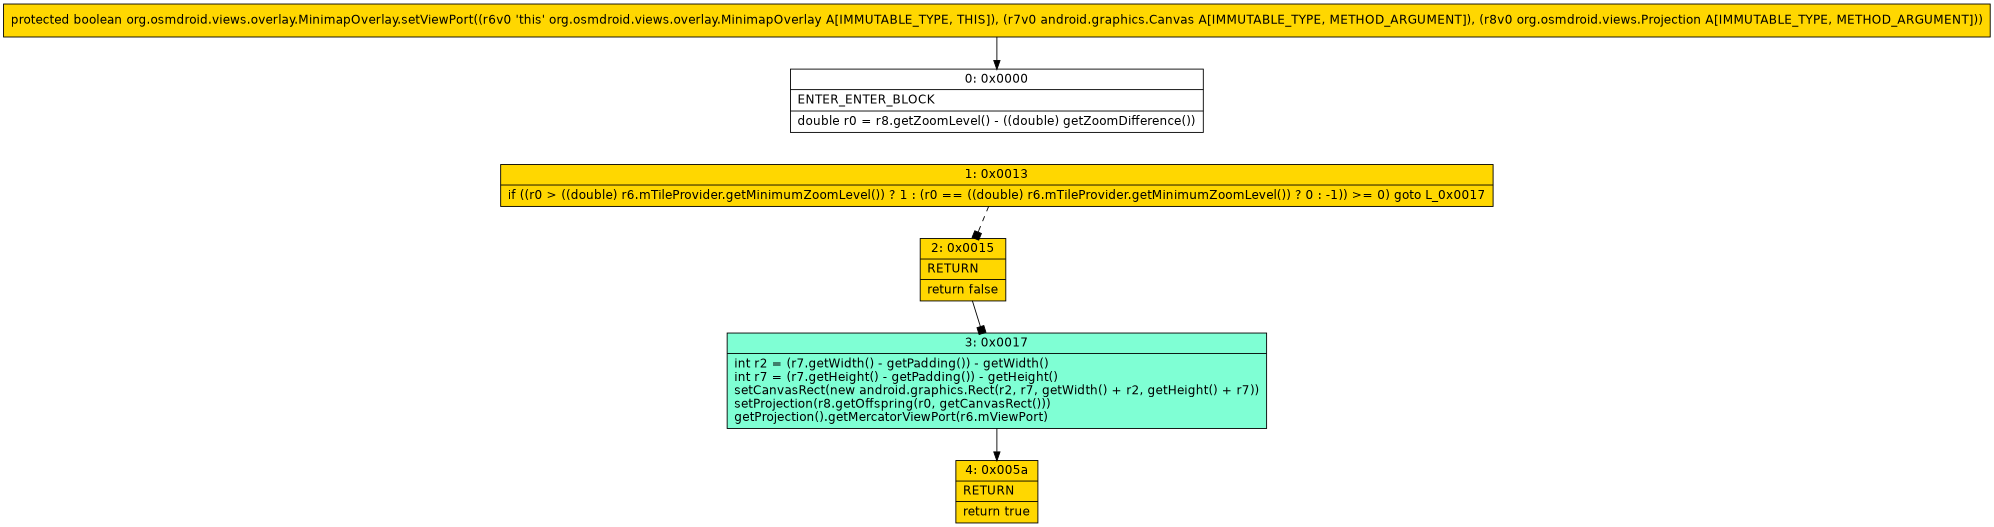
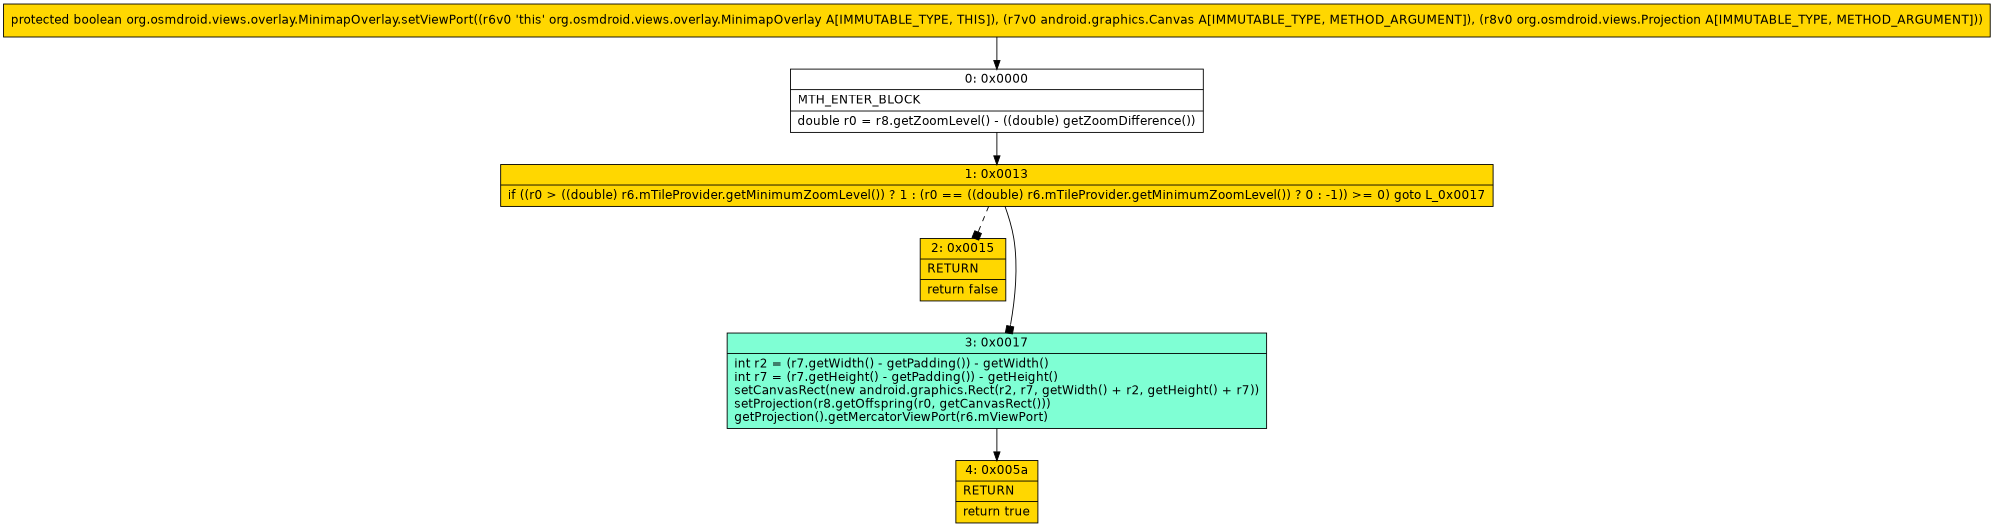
node "0: 0x0000": text "ENTER_ENTER_BLOCK" -> "MTH_ENTER_BLOCK"
edge "0: 0x0000" -> "1: 0x0013": added
edge "2: 0x0015" -> "3: 0x0017": now "1: 0x0013" -> "3: 0x0017"
